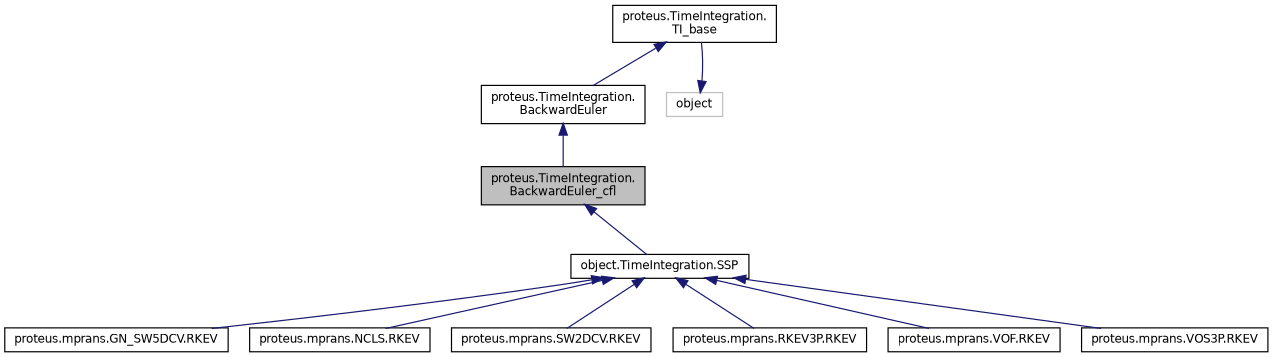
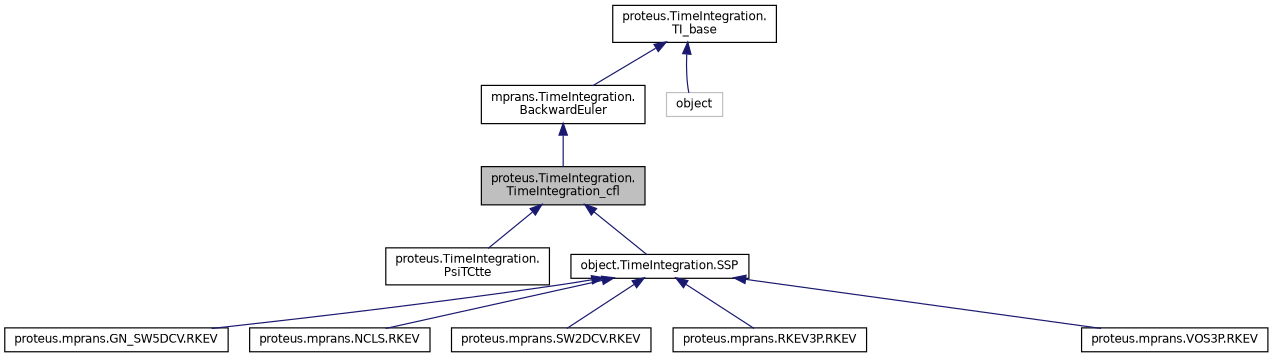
edge "proteus.TimeIntegration. TI_base" -> "object": reversed
node "proteus.TimeIntegration. BackwardEuler": label "proteus.TimeIntegration. BackwardEuler" -> "mprans.TimeIntegration. BackwardEuler"
node "proteus.TimeIntegration. BackwardEuler_cfl": label "proteus.TimeIntegration. BackwardEuler_cfl" -> "proteus.TimeIntegration. TimeIntegration_cfl"
node "proteus.TimeIntegration. PsiTCtte": added
node "proteus.mprans.VOF.RKEV": removed
